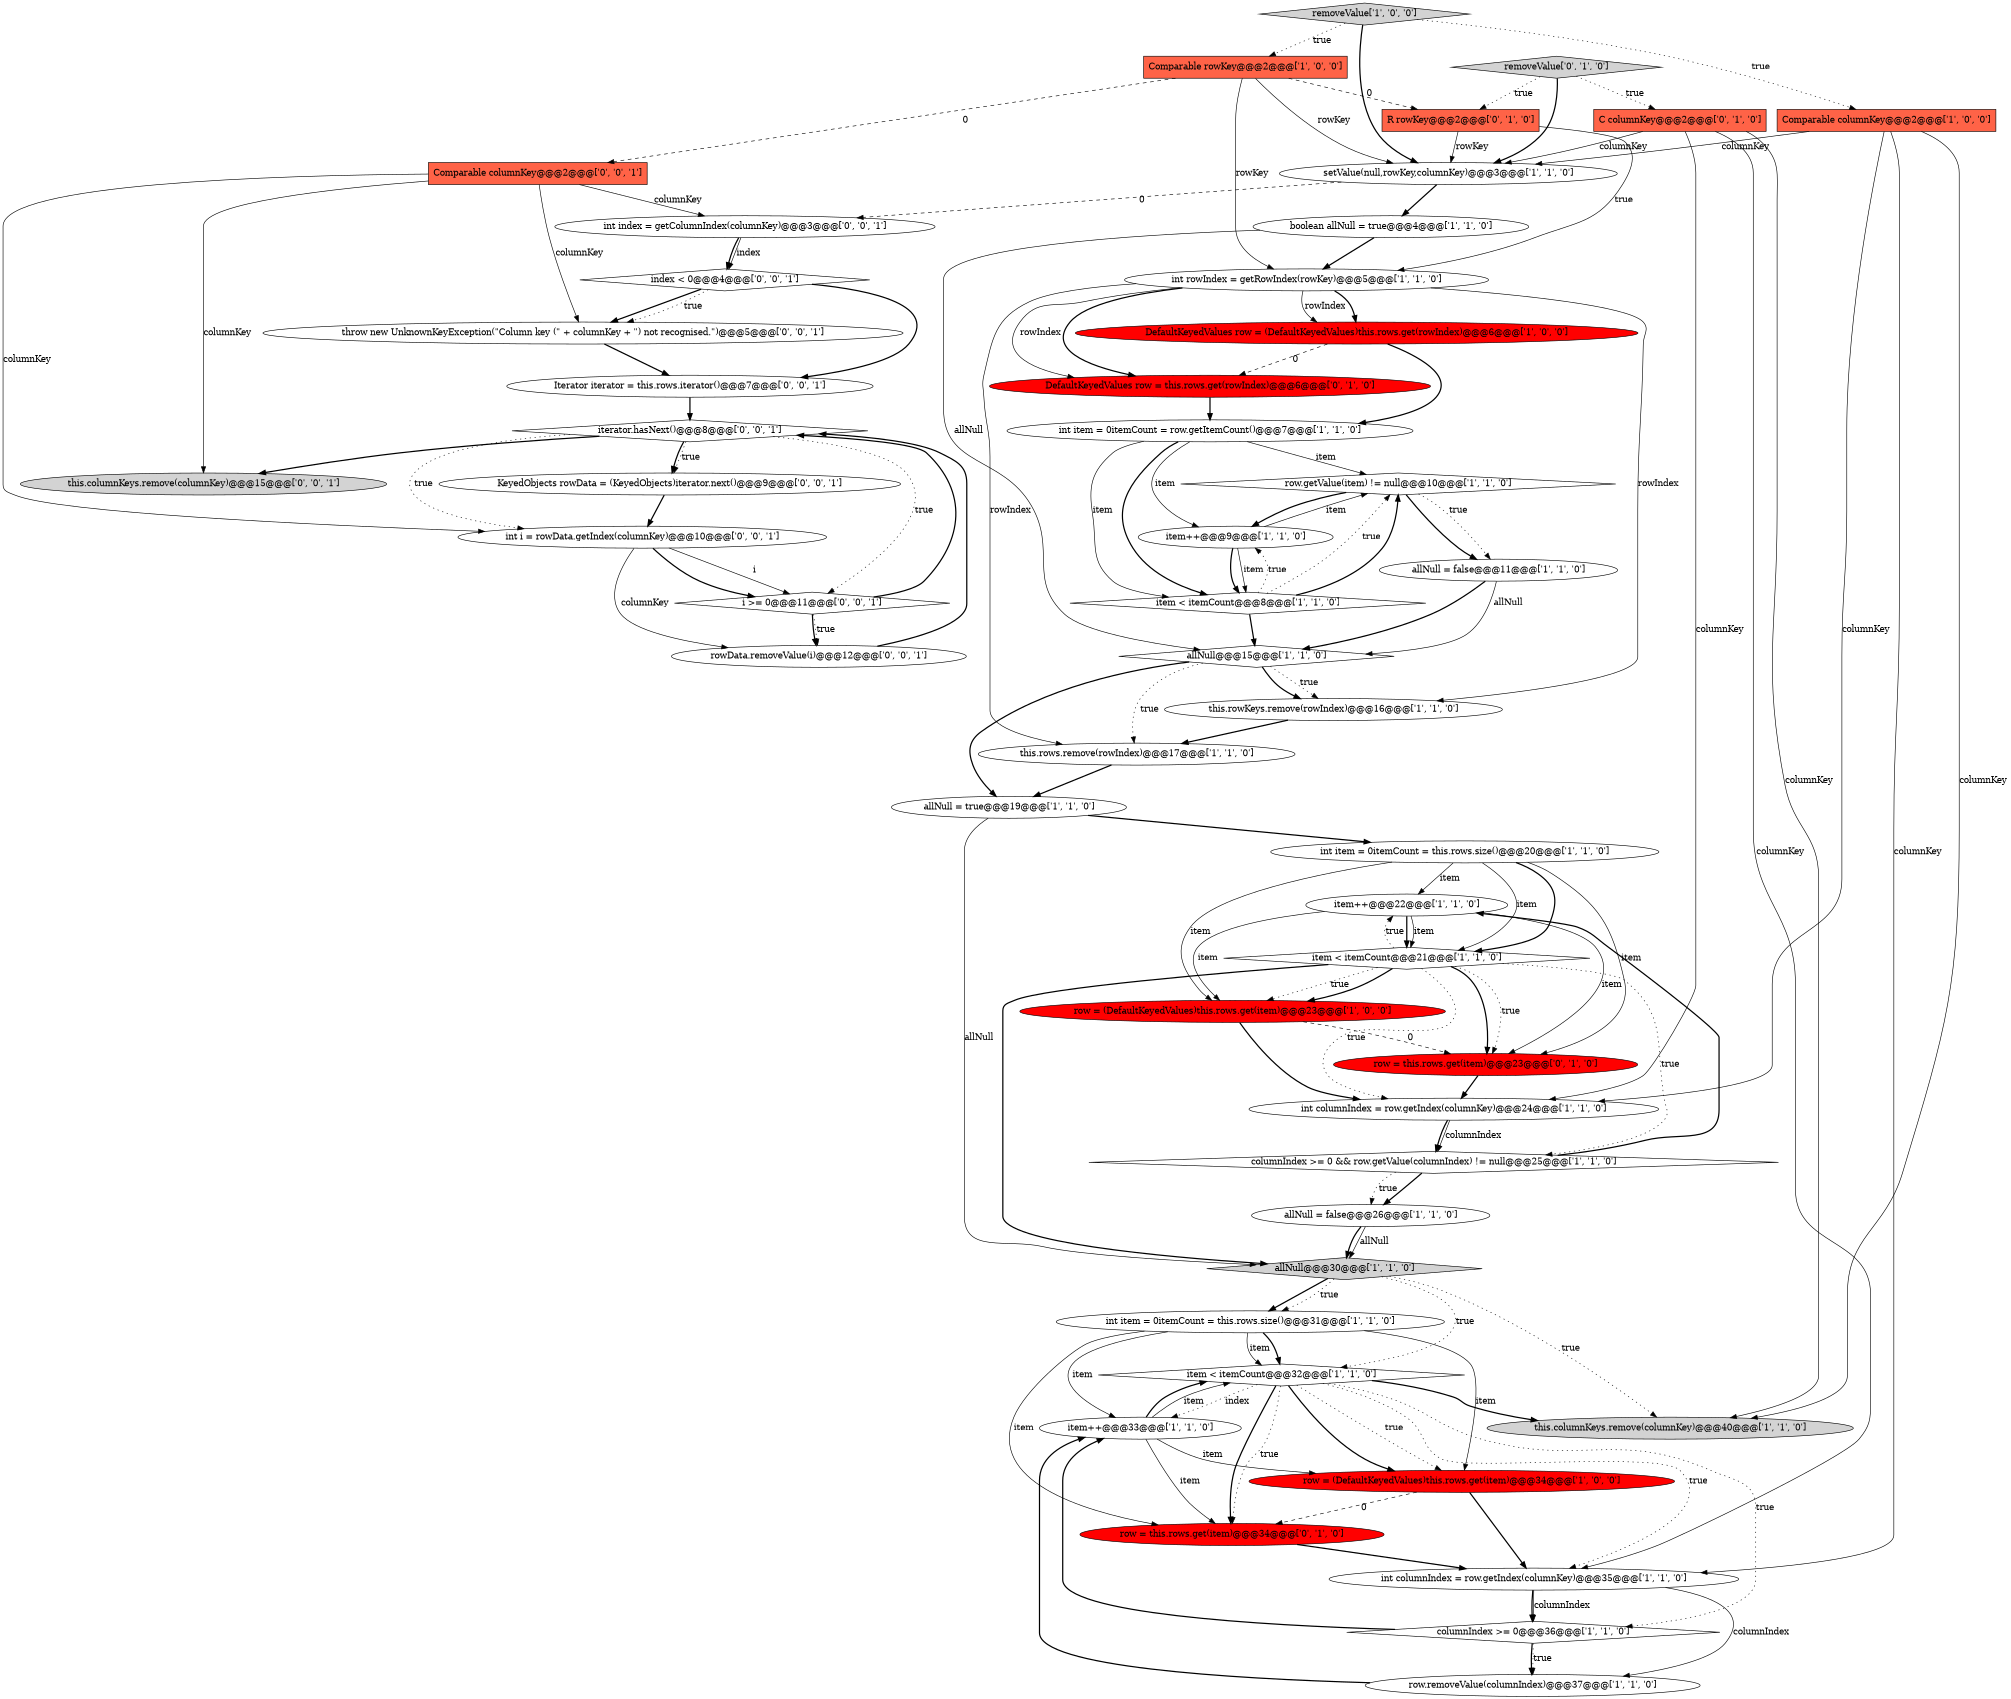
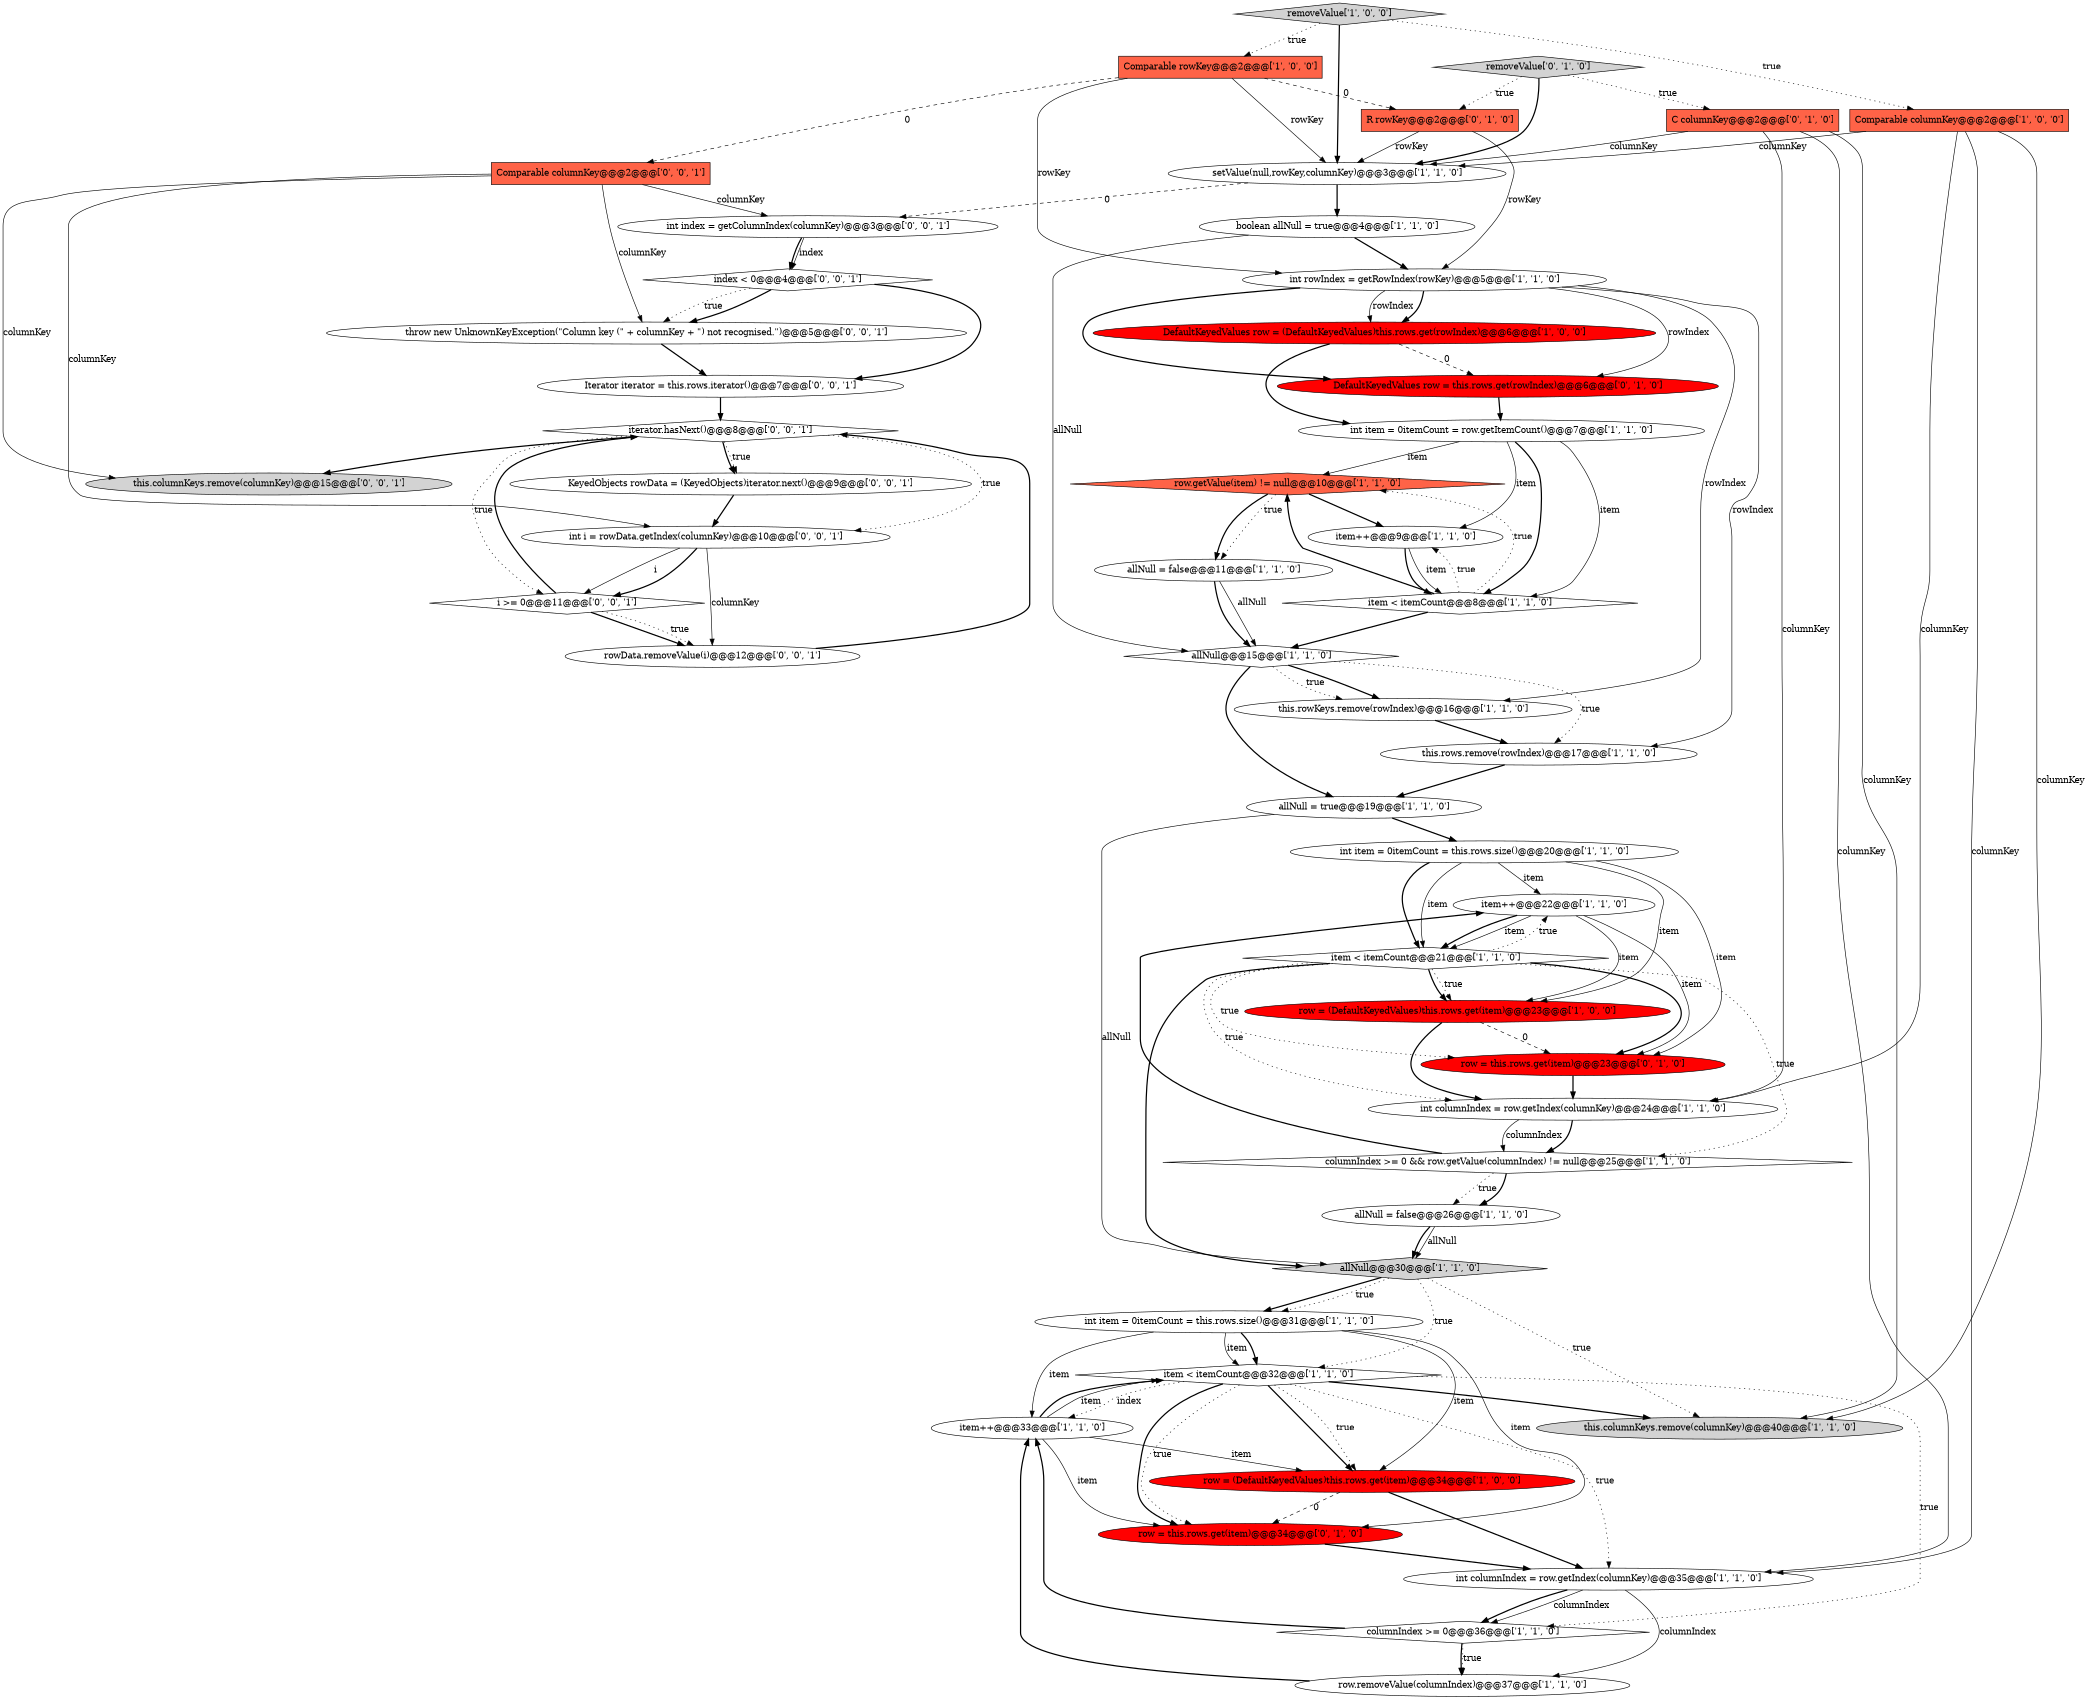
edge "R rowKey@@@2@@@['0', '1', '0']" -> "int rowIndex = getRowIndex(rowKey)@@@5@@@['1', '1', '0']": label "true" -> "rowKey"
node "row.getValue(item) != null@@@10@@@['1', '1', '0']": fillcolor white -> tomato
edge "item++@@@9@@@['1', '1', '0']" -> "row.getValue(item) != null@@@10@@@['1', '1', '0']": removed, label "item"
